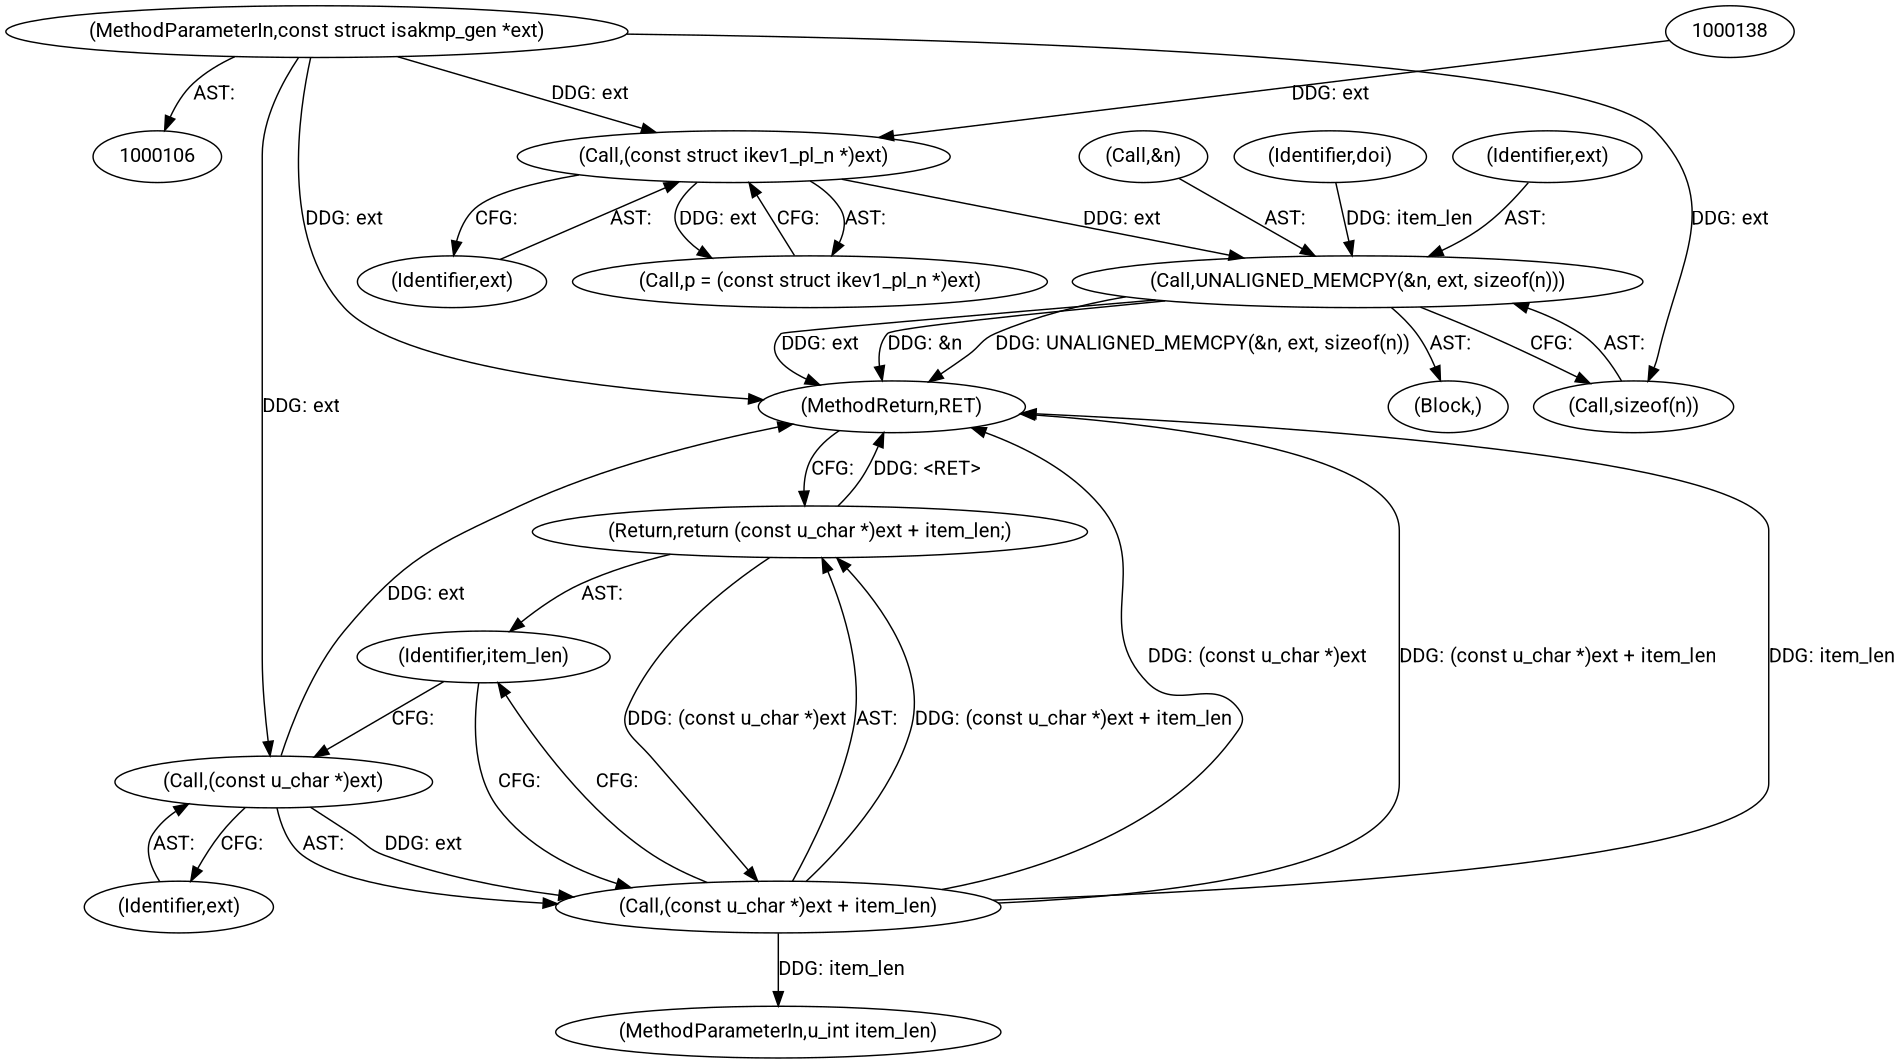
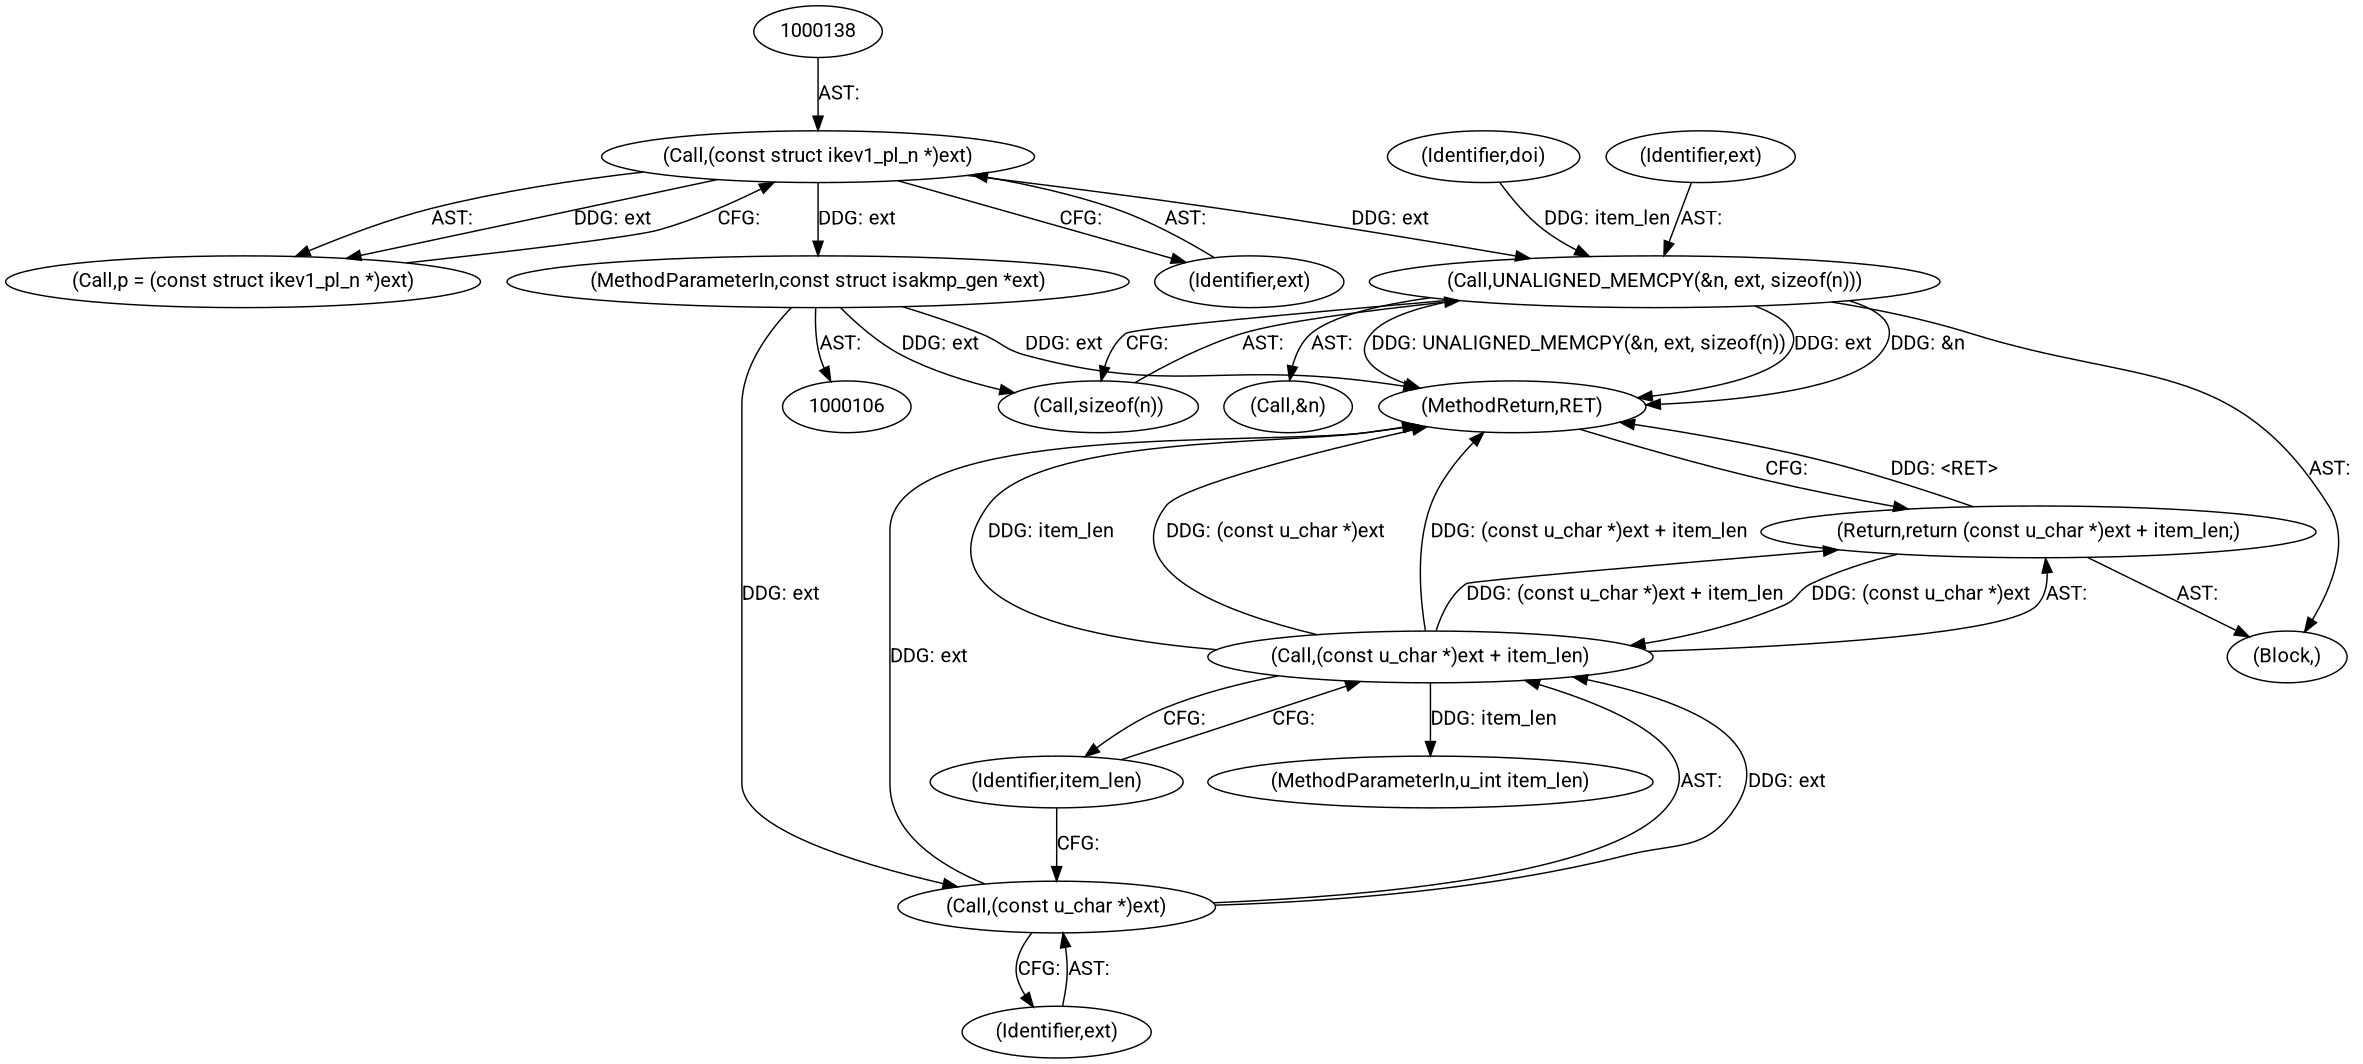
edge "(MethodParameterIn,const struct isakmp_gen *ext)" -> "(Call,(const struct ikev1_pl_n *)ext)": reversed
edge "1000138" -> "(Call,(const struct ikev1_pl_n *)ext)": label "DDG: ext" -> "AST: "
edge "(Call,&n)" -> "(Call,UNALIGNED_MEMCPY(&n, ext, sizeof(n)))": reversed
edge "(Return,return (const u_char *)ext + item_len;)" -> "(Identifier,item_len)": now "(Return,return (const u_char *)ext + item_len;)" -> "(Block,)"
